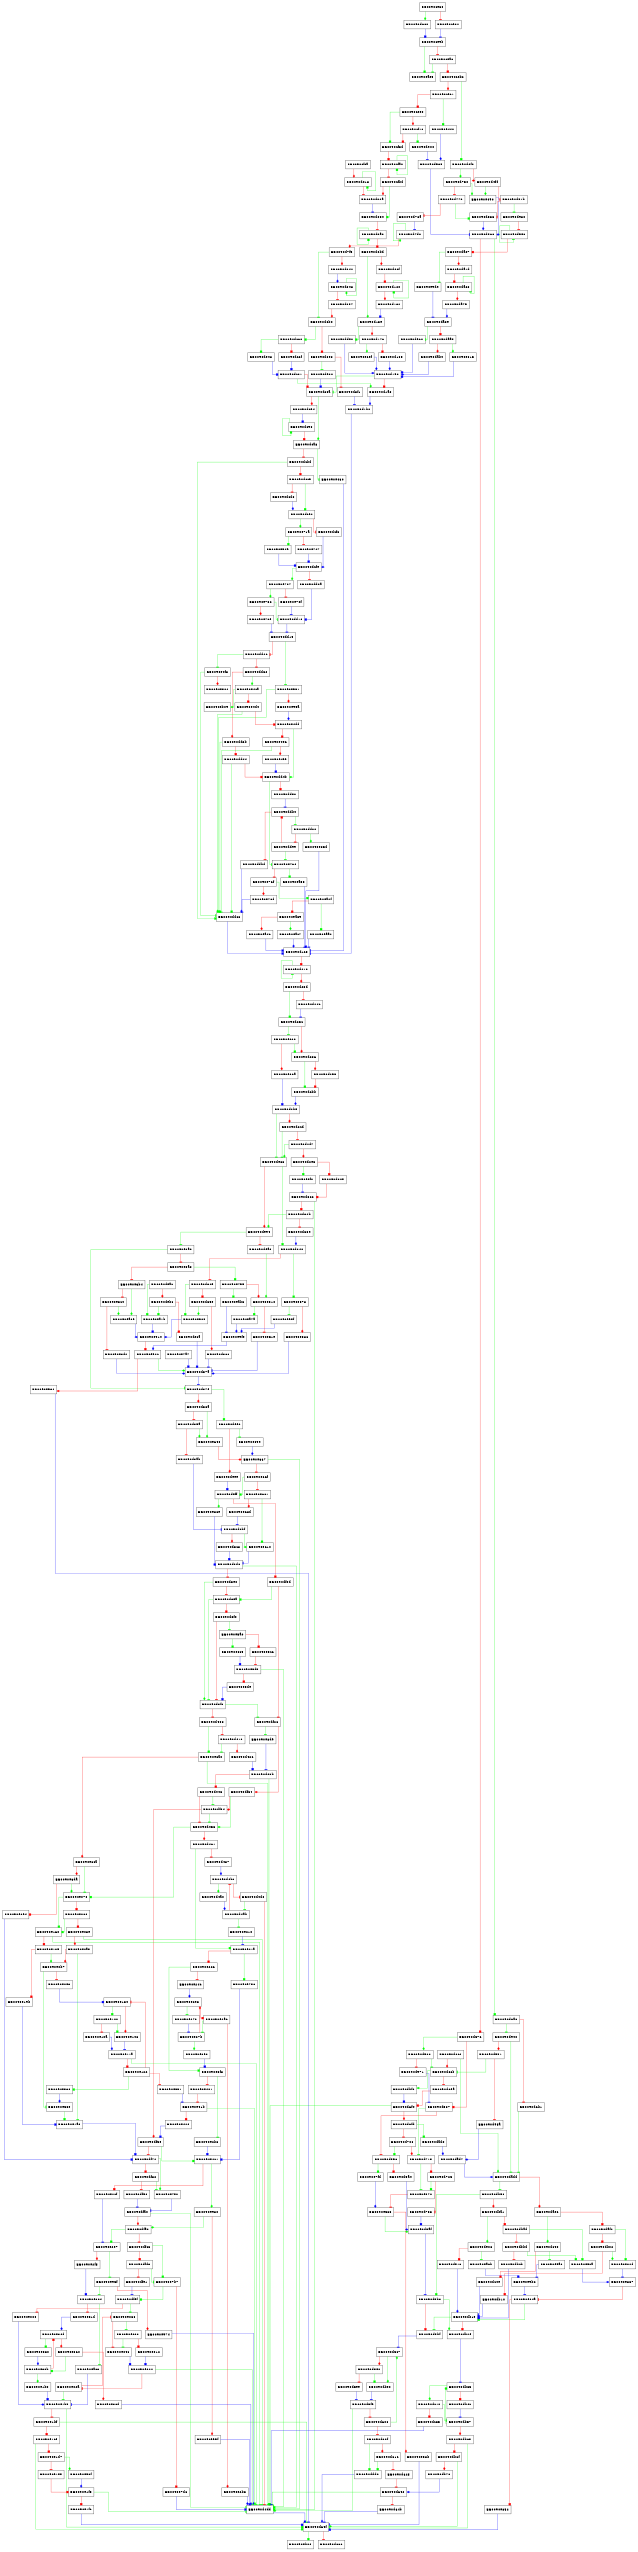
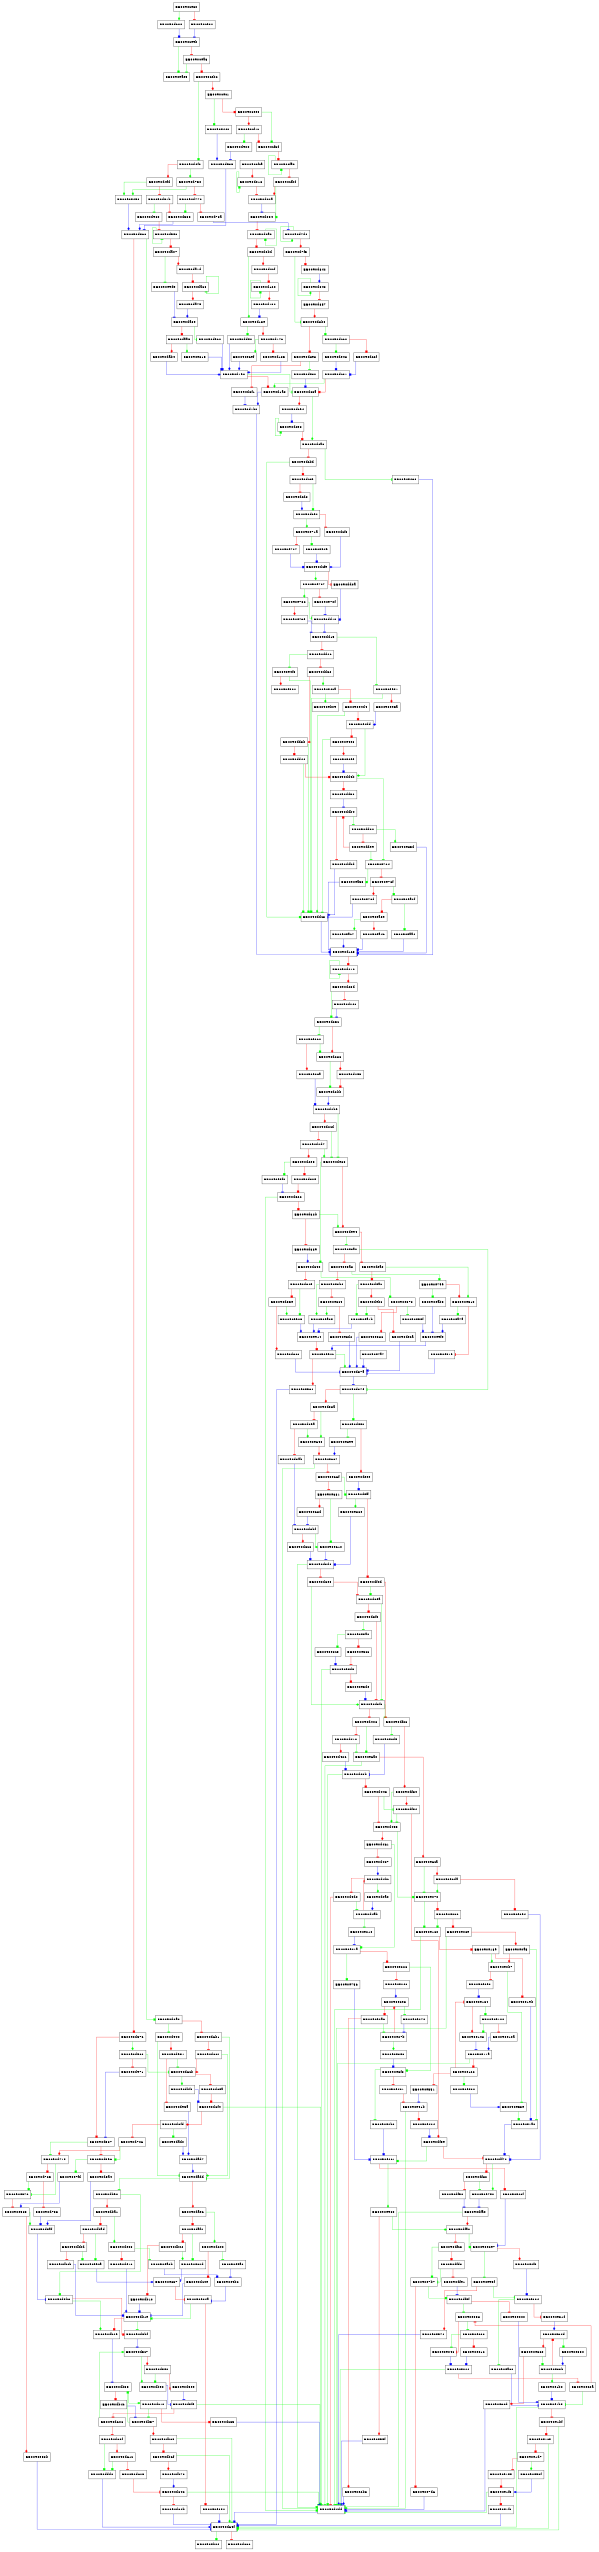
edge "BB0090d7f5" -> "BB0090d842": arrowhead diamond -> box
edge "BB0090dea0" -> "BB0090deac": added
edge "BB0090d6b1" -> "BB0090d6c2": added
